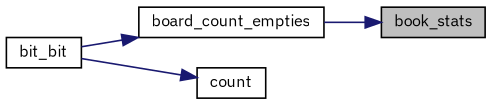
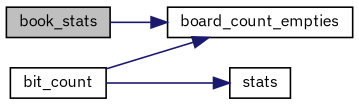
edge "board_count_empties" -> "book_stats": reversed
node "bit_bit": label "bit_bit" -> "bit_count"
node "count": label "count" -> "stats"
